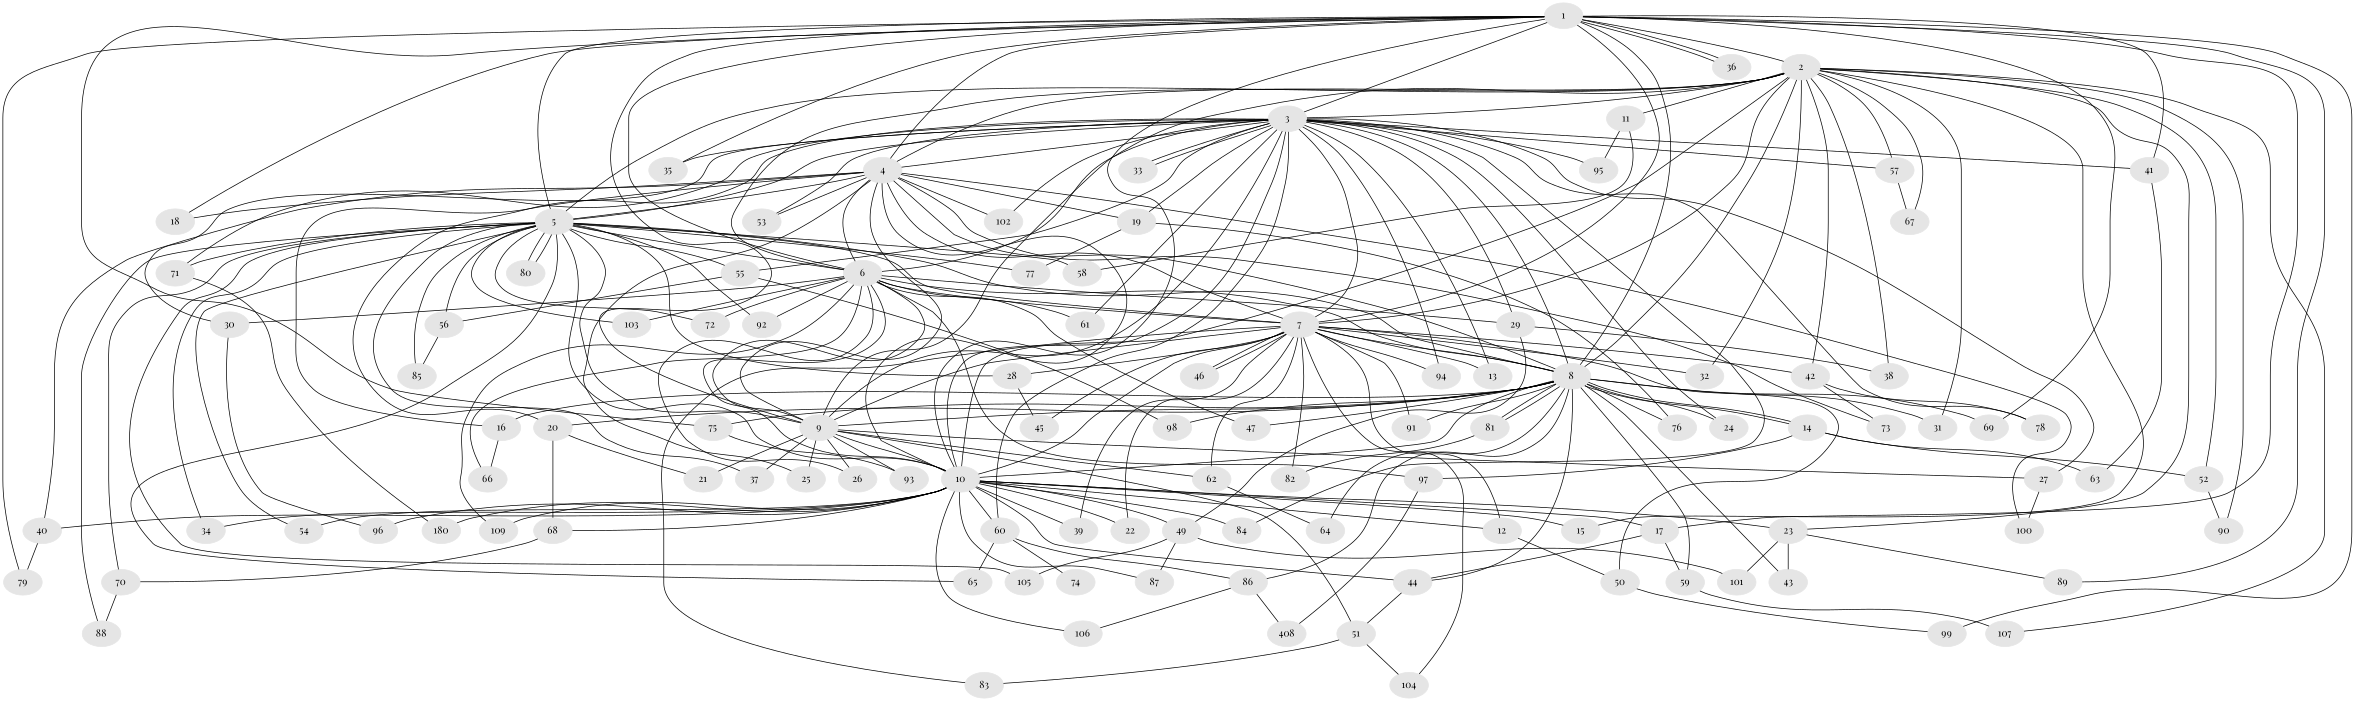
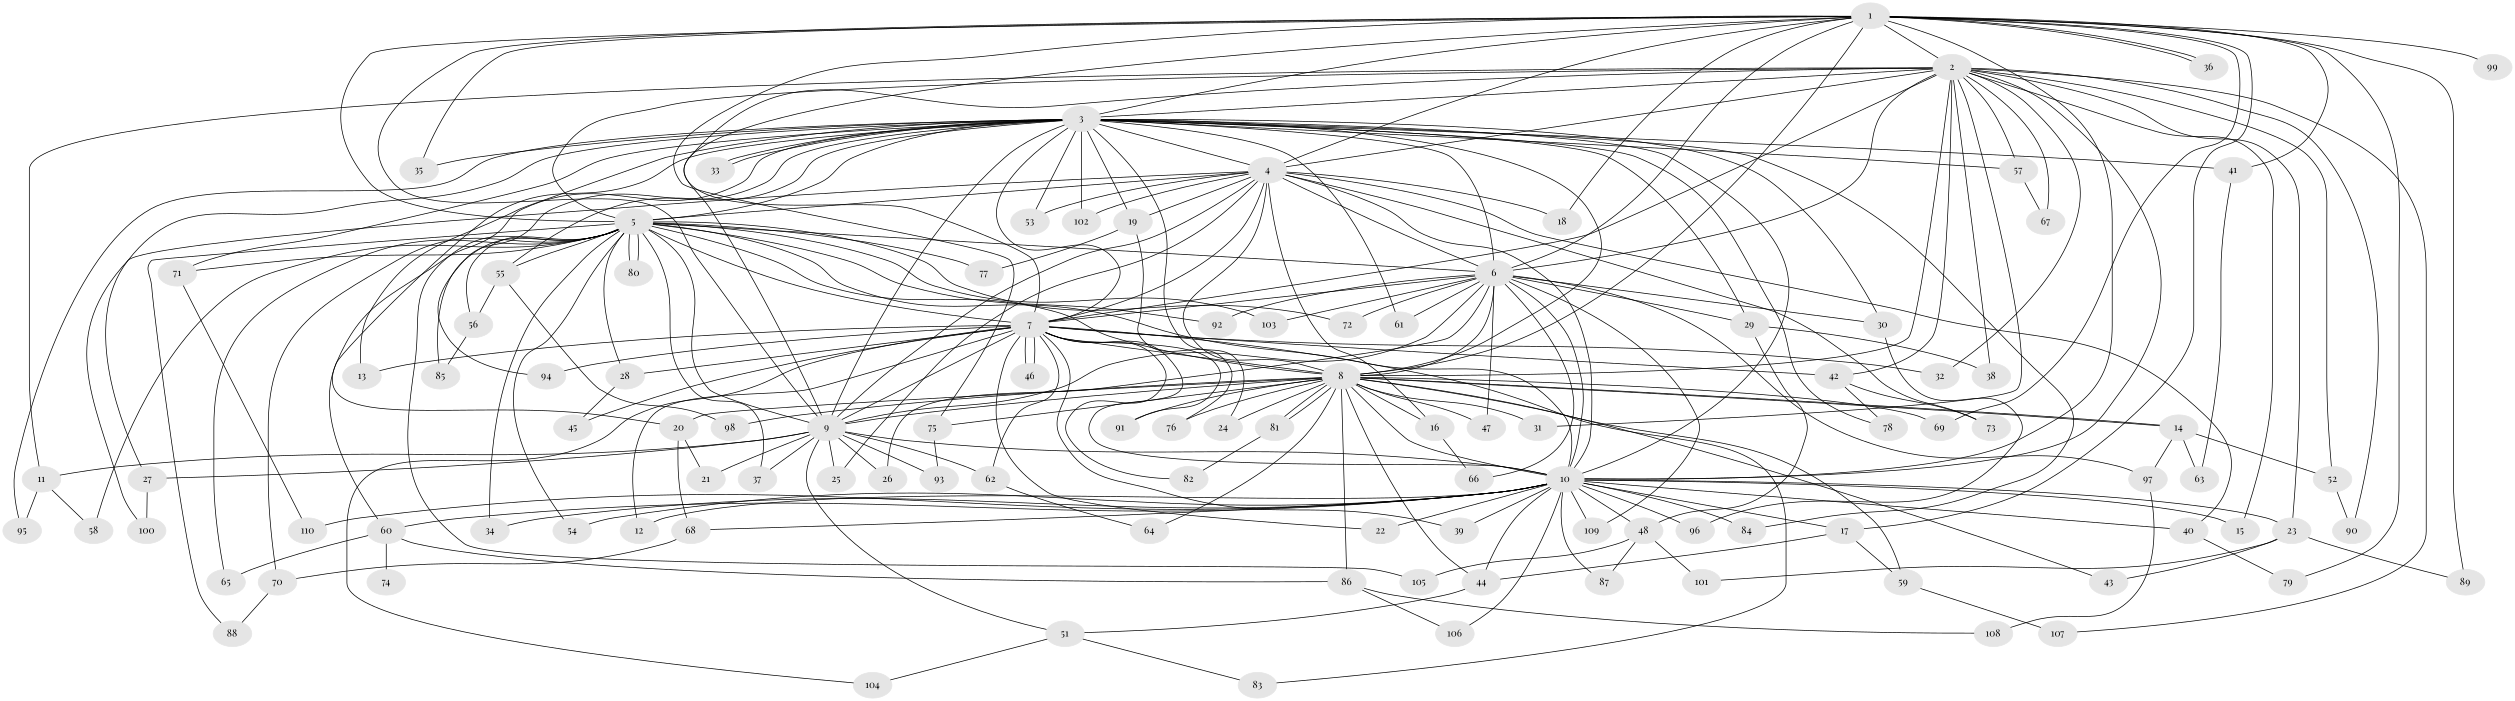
edge "9" -- "11": added
node "180": label "180" -> "110"
node "49": label "49" -> "48"
node "50": removed
node "408": label "408" -> "108"
